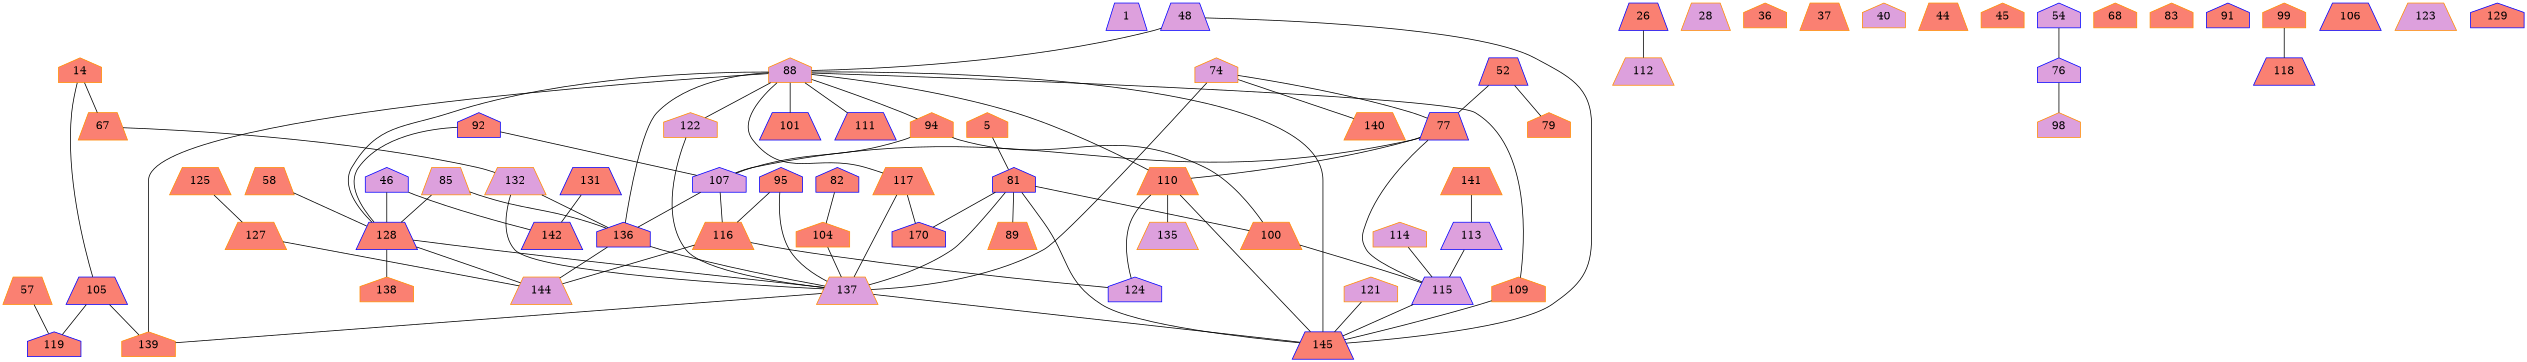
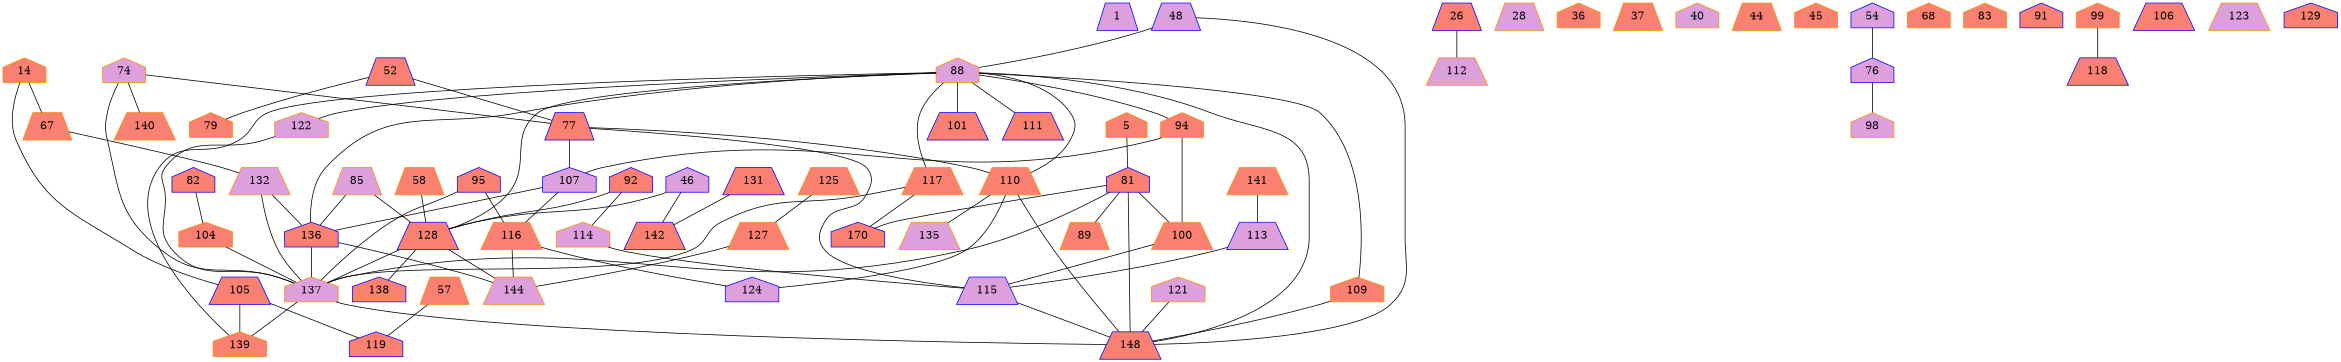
edge "92" -- "107": now "92" -- "114"
node "138": color darkorange -> blue
node "137": shape trapezium -> house
node "145": label "145" -> "148"
